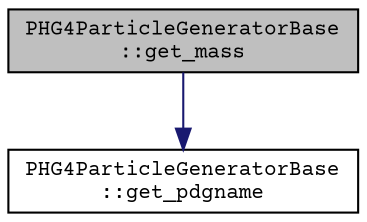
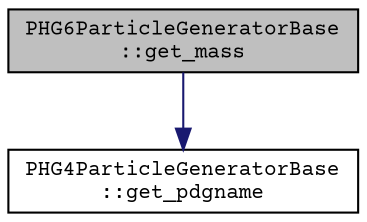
node "PHG4ParticleGeneratorBase ::get_mass": label "PHG4ParticleGeneratorBase ::get_mass" -> "PHG6ParticleGeneratorBase ::get_mass"
